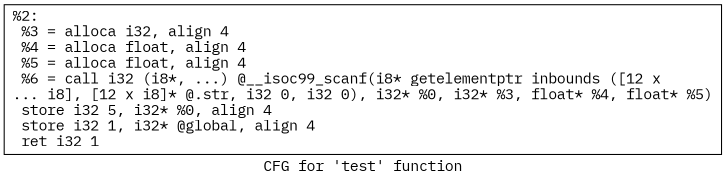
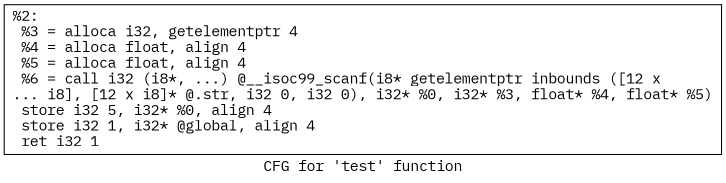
node "%2:": text "%3 = alloca i32, align 4" -> "%3 = alloca i32, getelementptr 4"
